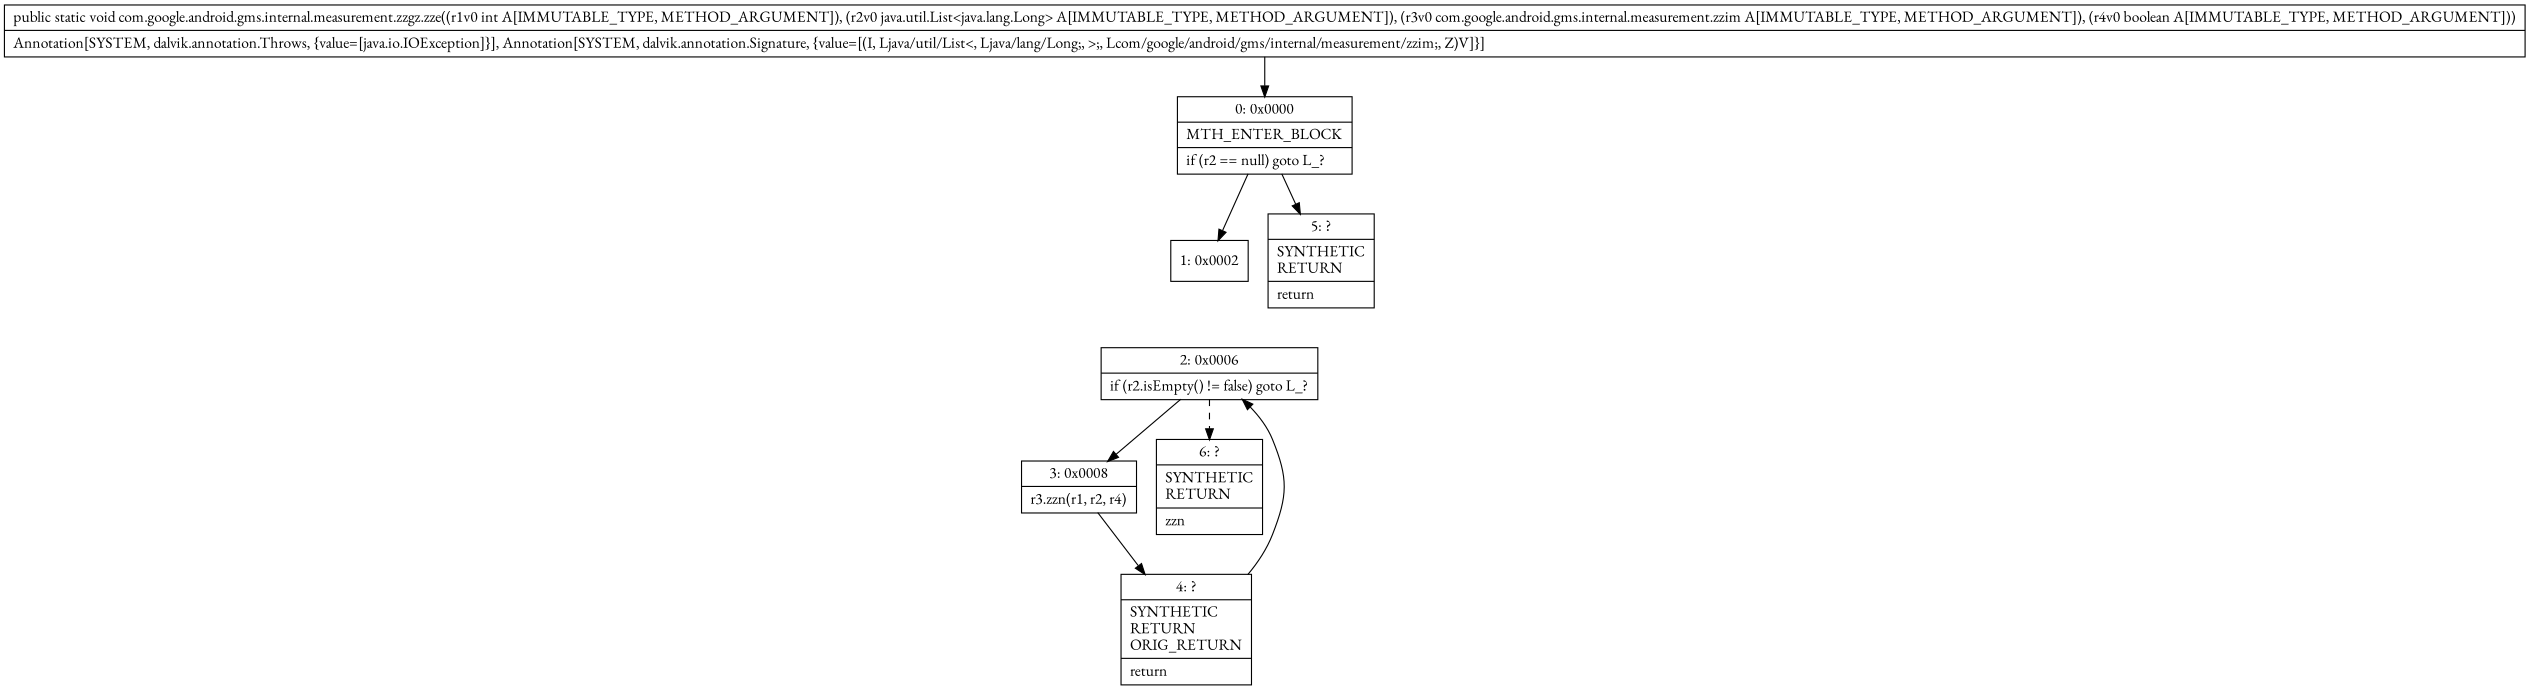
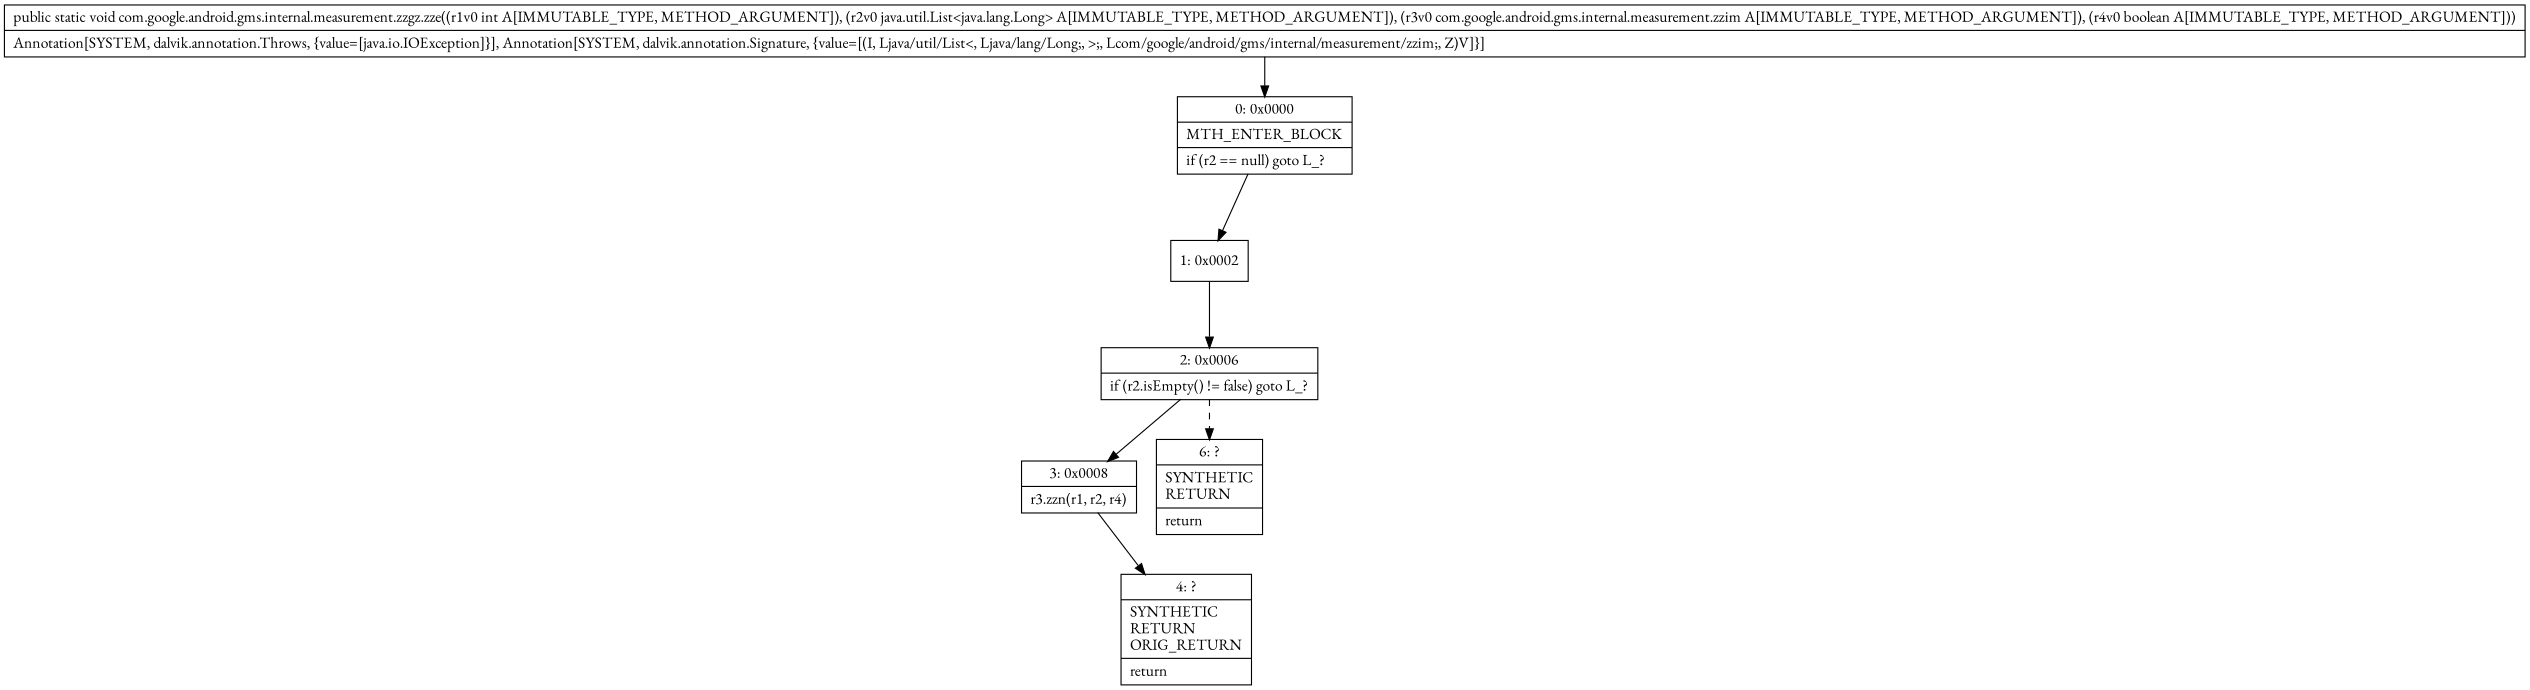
node "5: ?": removed
edge "4: ?" -> "2: 0x0006": now "1: 0x0002" -> "2: 0x0006"
node "6: ?": text "zzn" -> "return"
